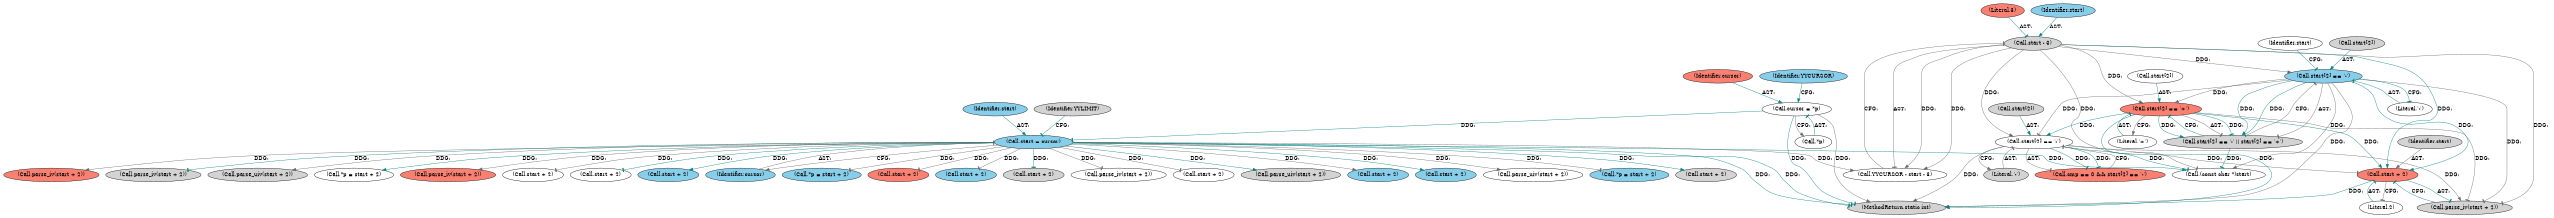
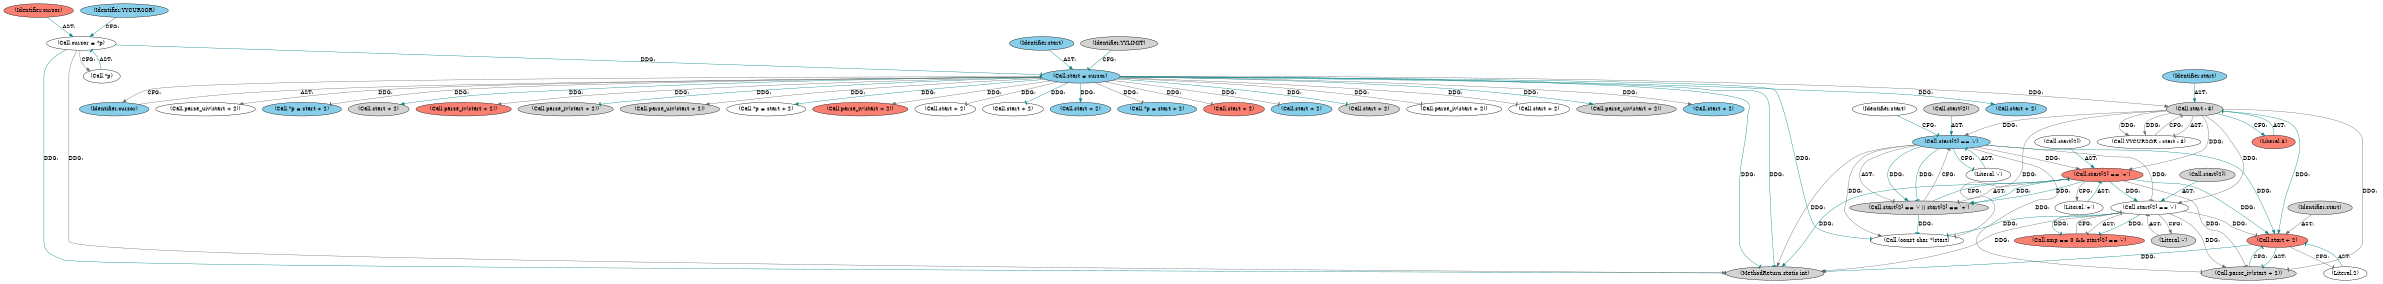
edge "(Call,start - 3)" -> "(Literal,3)": added, label "CFG:"
edge "(Call,start = cursor)" -> "(Call,YYCURSOR - start - 3)": now "(Call,start = cursor)" -> "(Call,start - 3)"
edge "(Call,start = cursor)" -> "(Call,(const char *)start)": arrowhead normal -> tee
